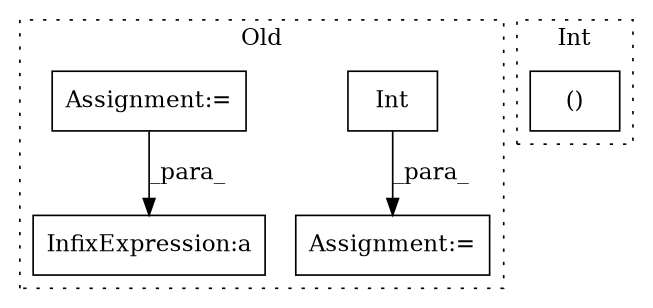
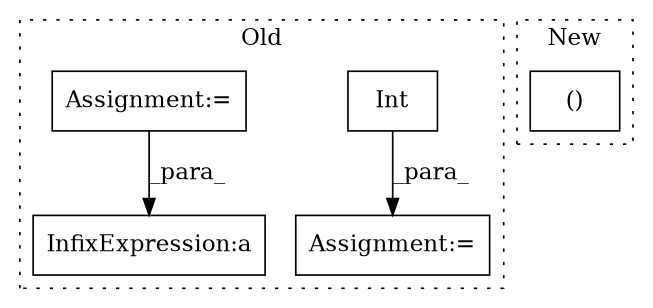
cluster "Int": label "Int" -> "New"
